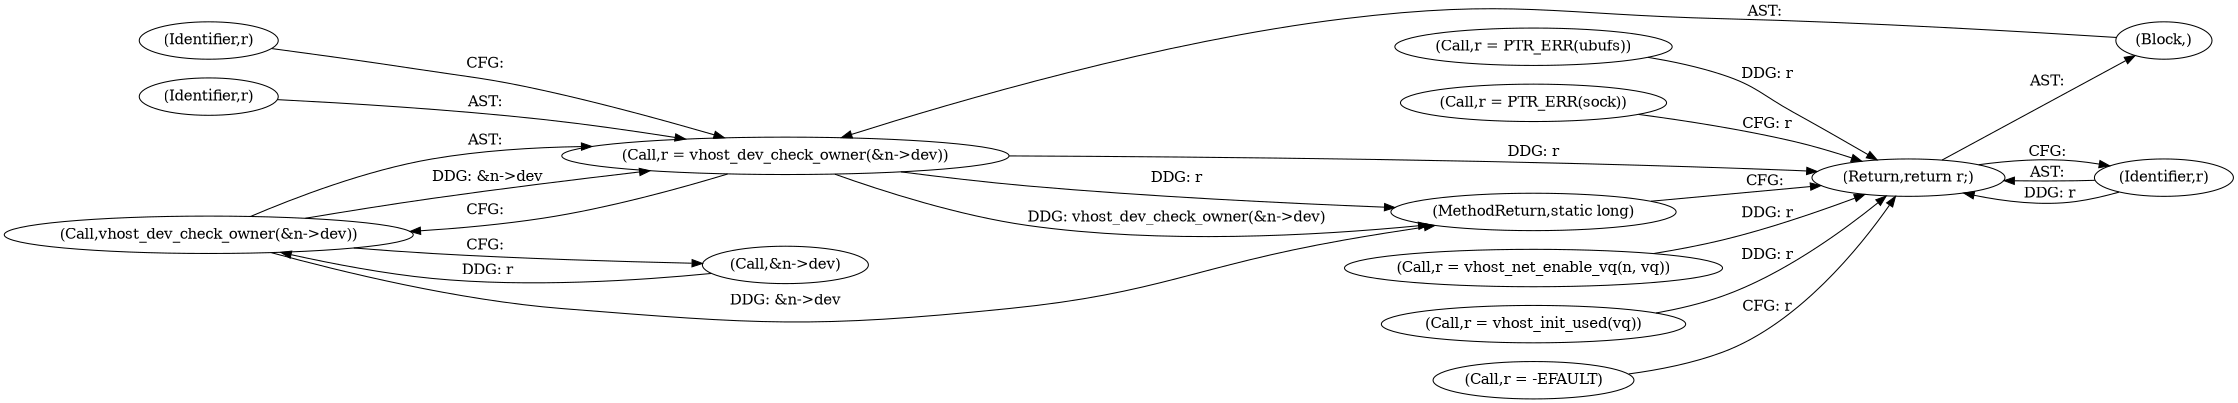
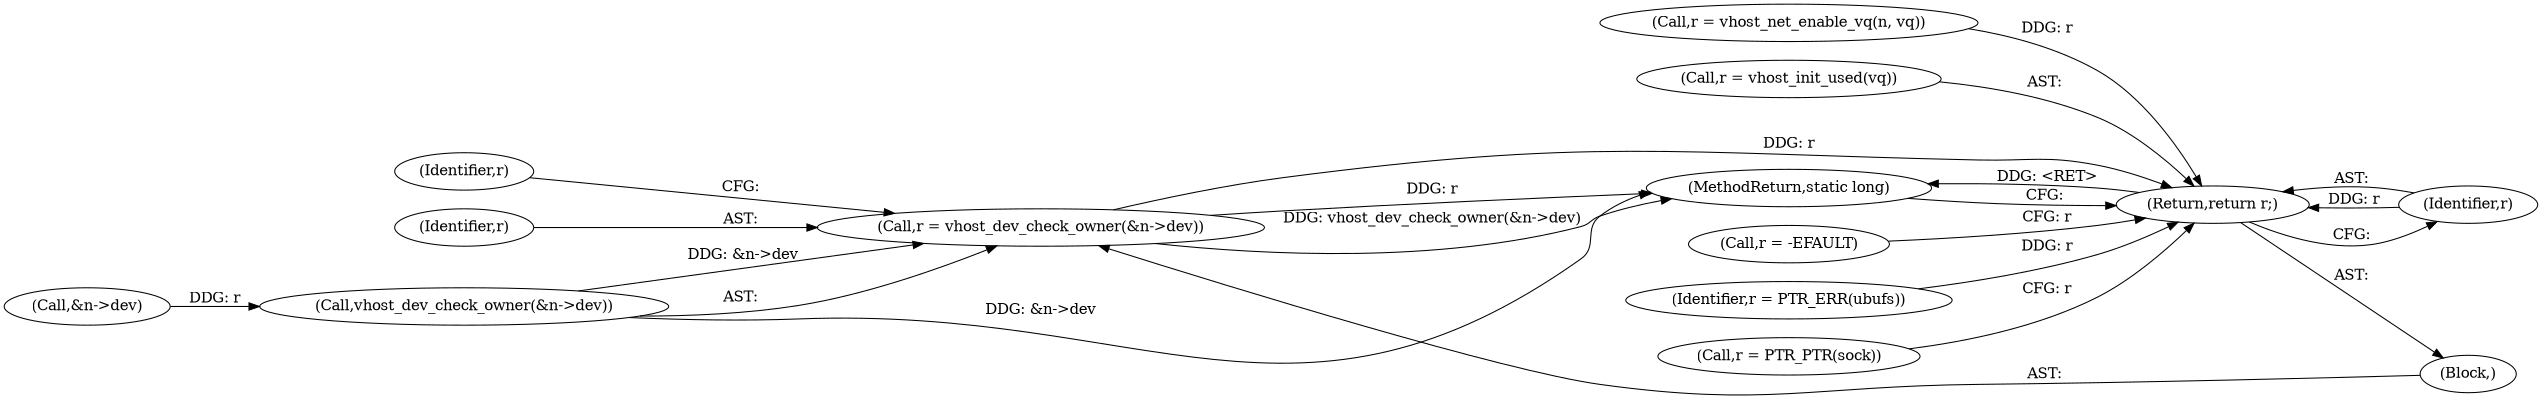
node "(Call,r = PTR_ERR(ubufs))": label "(Call,r = PTR_ERR(ubufs))" -> "(Identifier,r = PTR_ERR(ubufs))"
node "(Call,r = PTR_ERR(sock))": label "(Call,r = PTR_ERR(sock))" -> "(Call,r = PTR_PTR(sock))"
edge "(Return,return r;)" -> "(MethodReturn,static long)": added, label "DDG: <RET>"
edge "(Call,r = vhost_dev_check_owner(&n->dev))" -> "(Call,vhost_dev_check_owner(&n->dev))": removed, label "CFG:"
edge "(Call,r = vhost_init_used(vq))" -> "(Return,return r;)": label "DDG: r" -> "AST: "
edge "(Call,vhost_dev_check_owner(&n->dev))" -> "(Call,&n->dev)": removed, label "CFG:"
